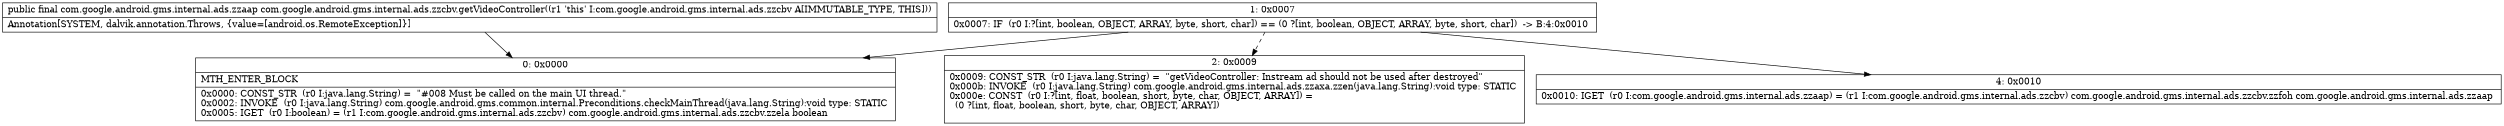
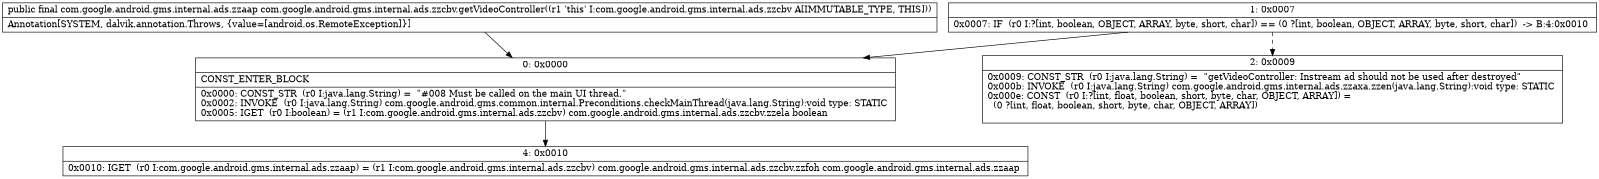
edge "1: 0x0007" -> "4: 0x0010": now "0: 0x0000" -> "4: 0x0010"
node "0: 0x0000": text "MTH_ENTER_BLOCK" -> "CONST_ENTER_BLOCK"
